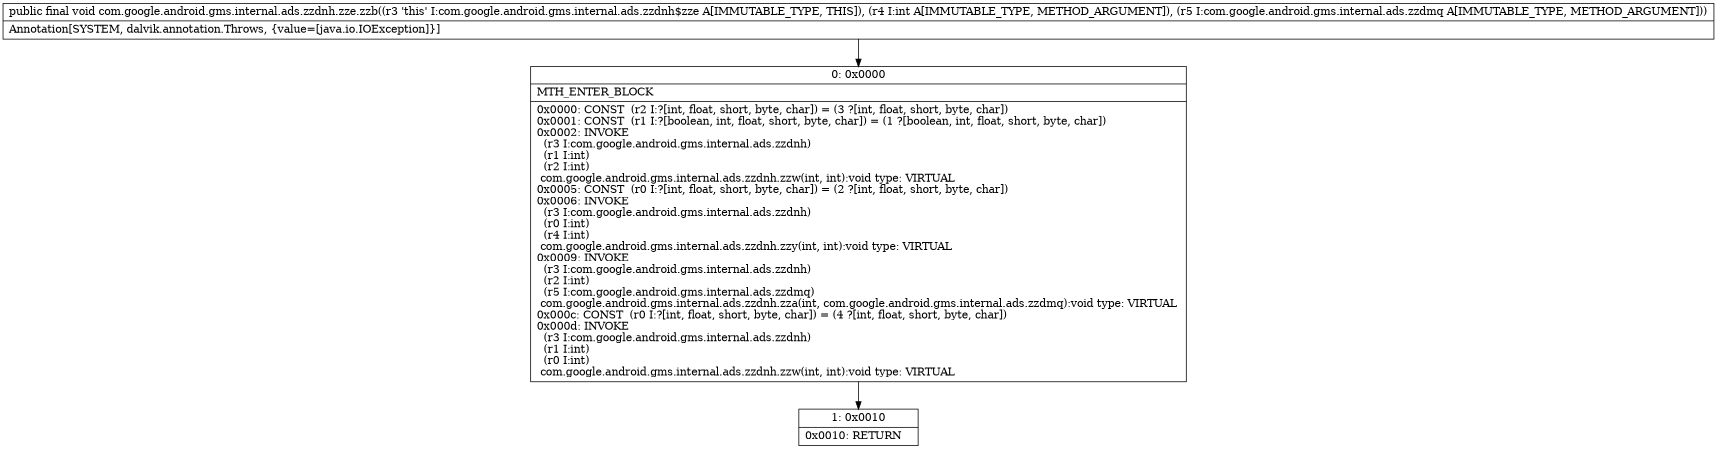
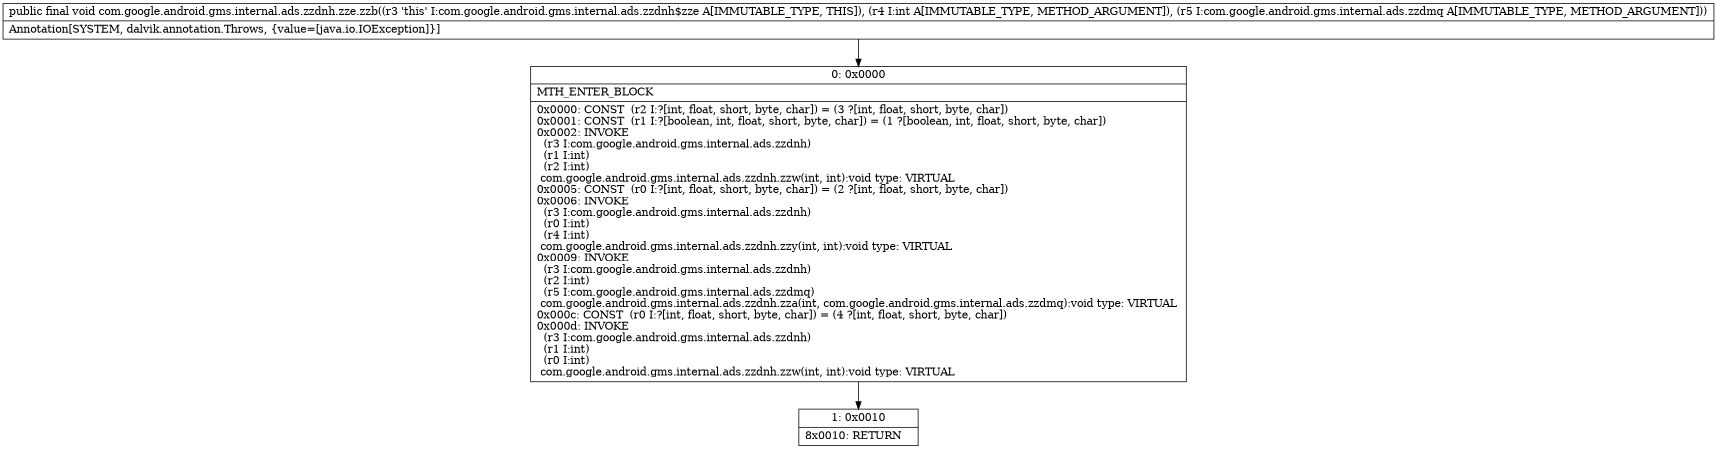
node "1: 0x0010": text "0x0010: RETURN" -> "8x0010: RETURN"
